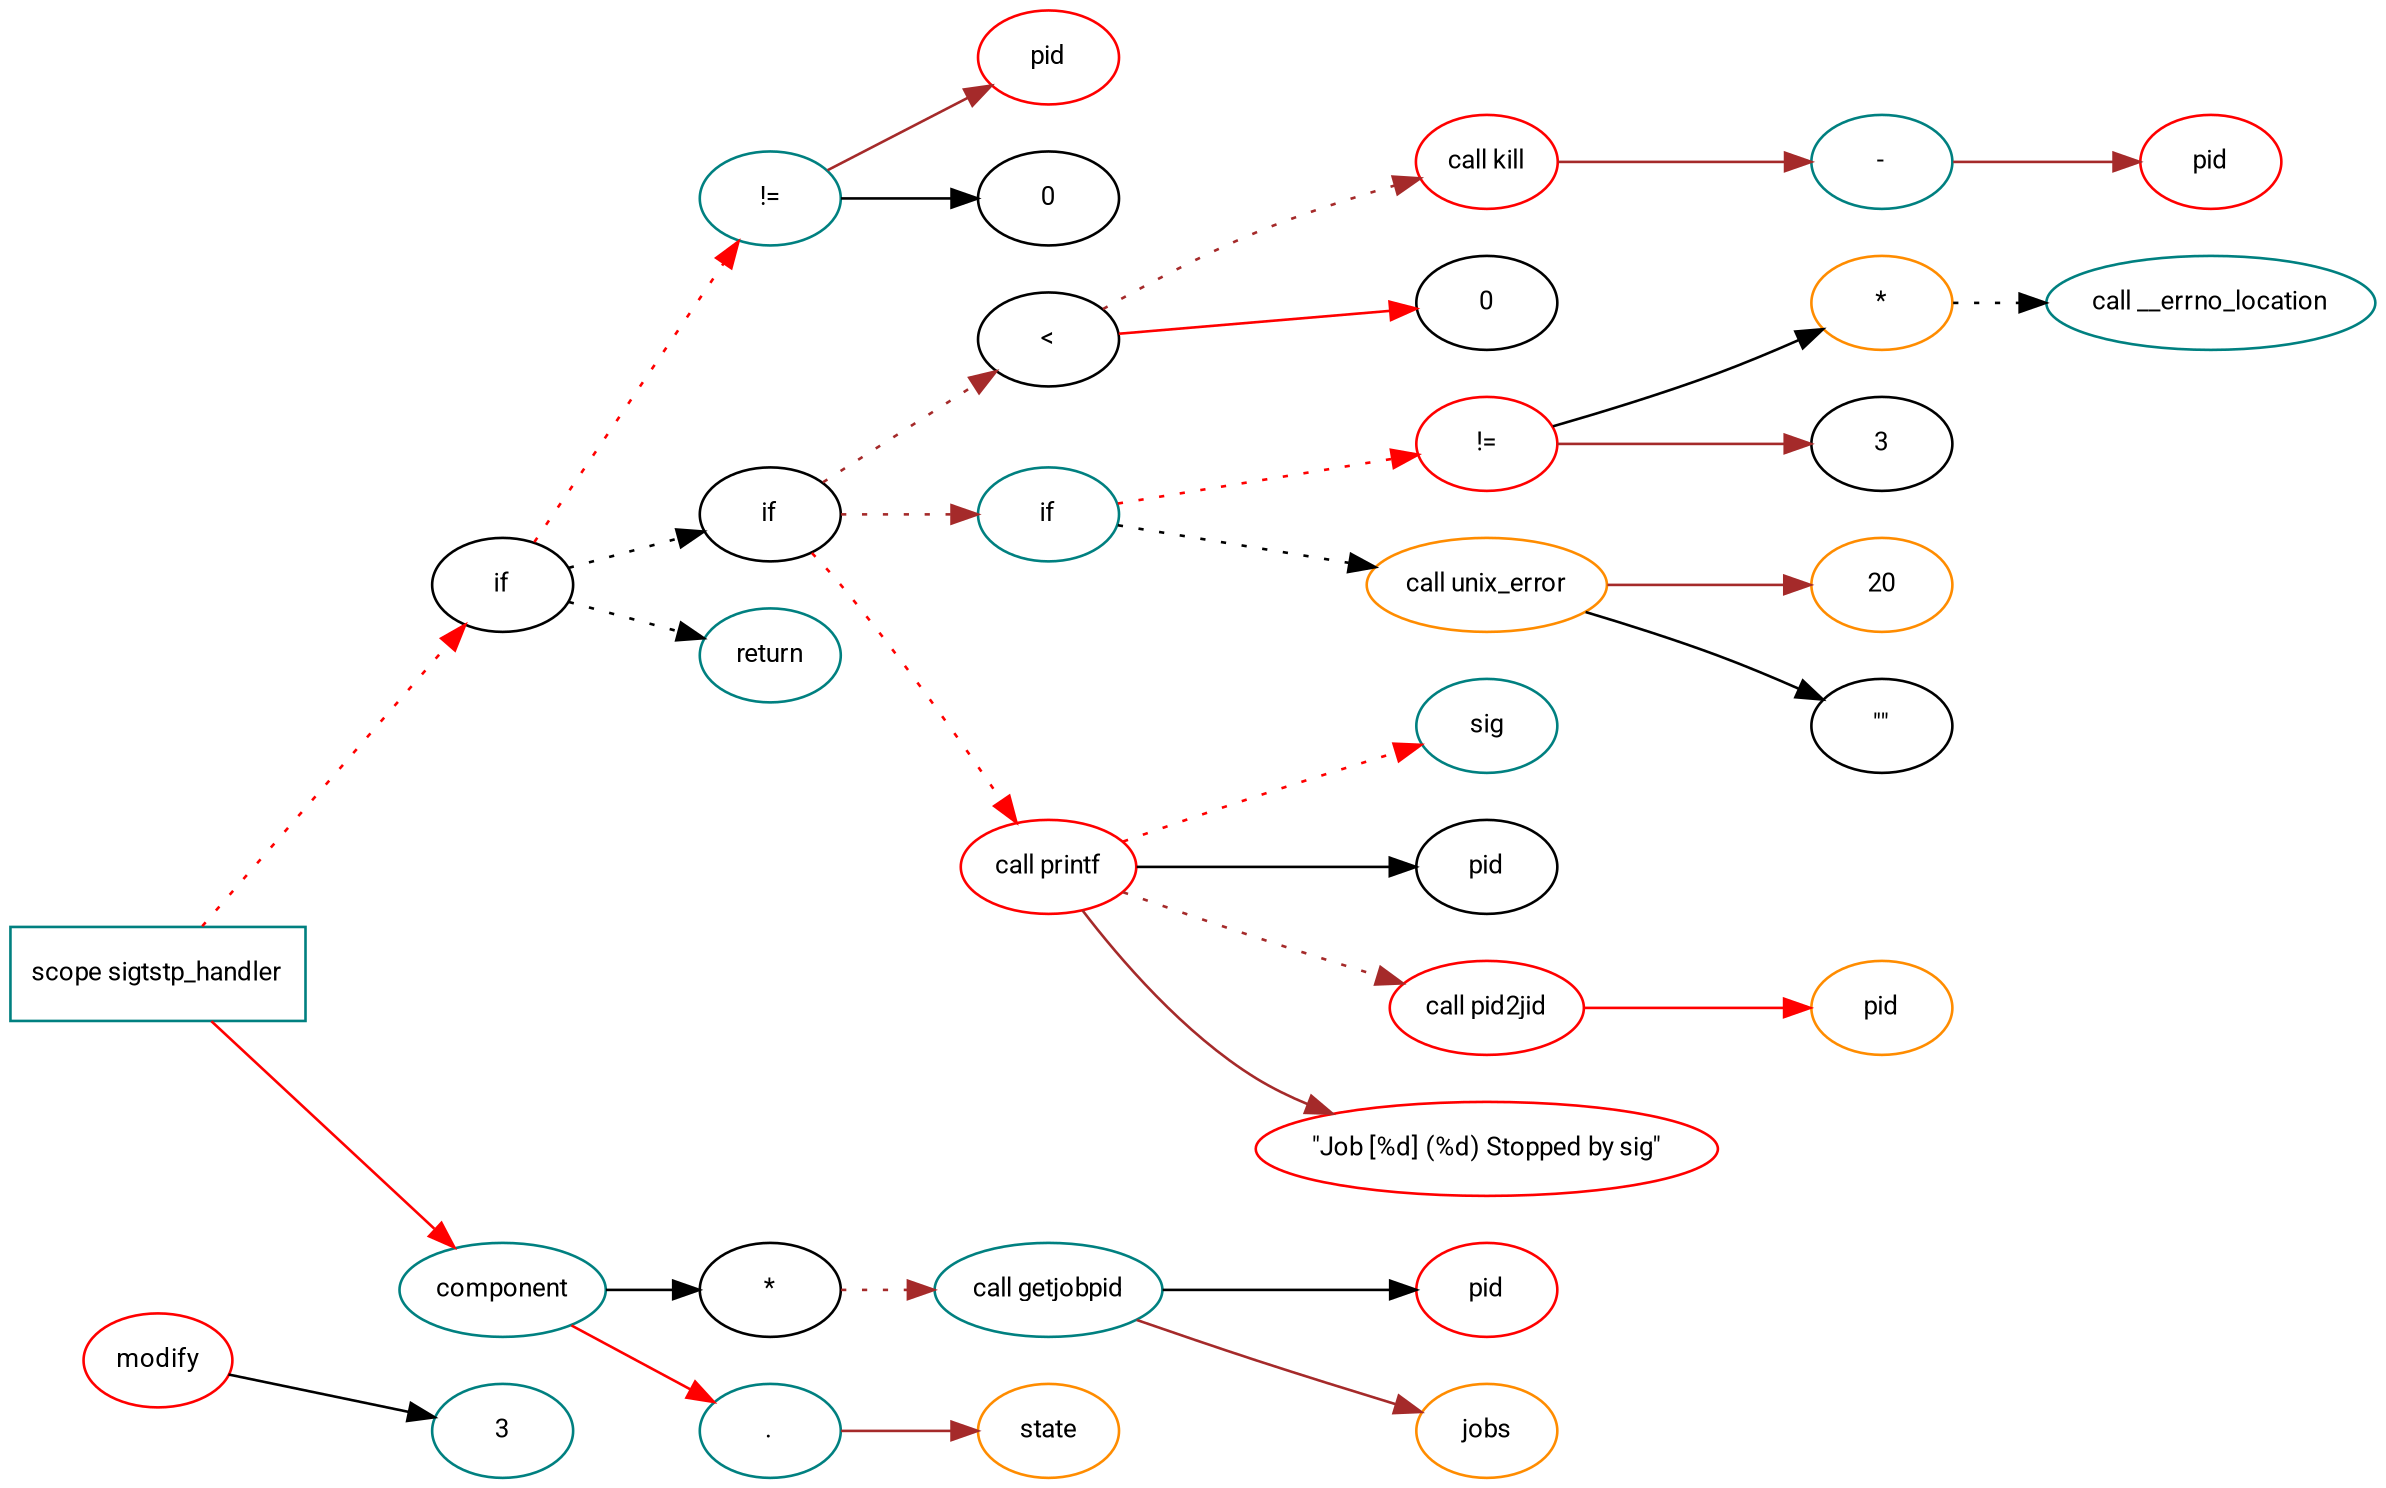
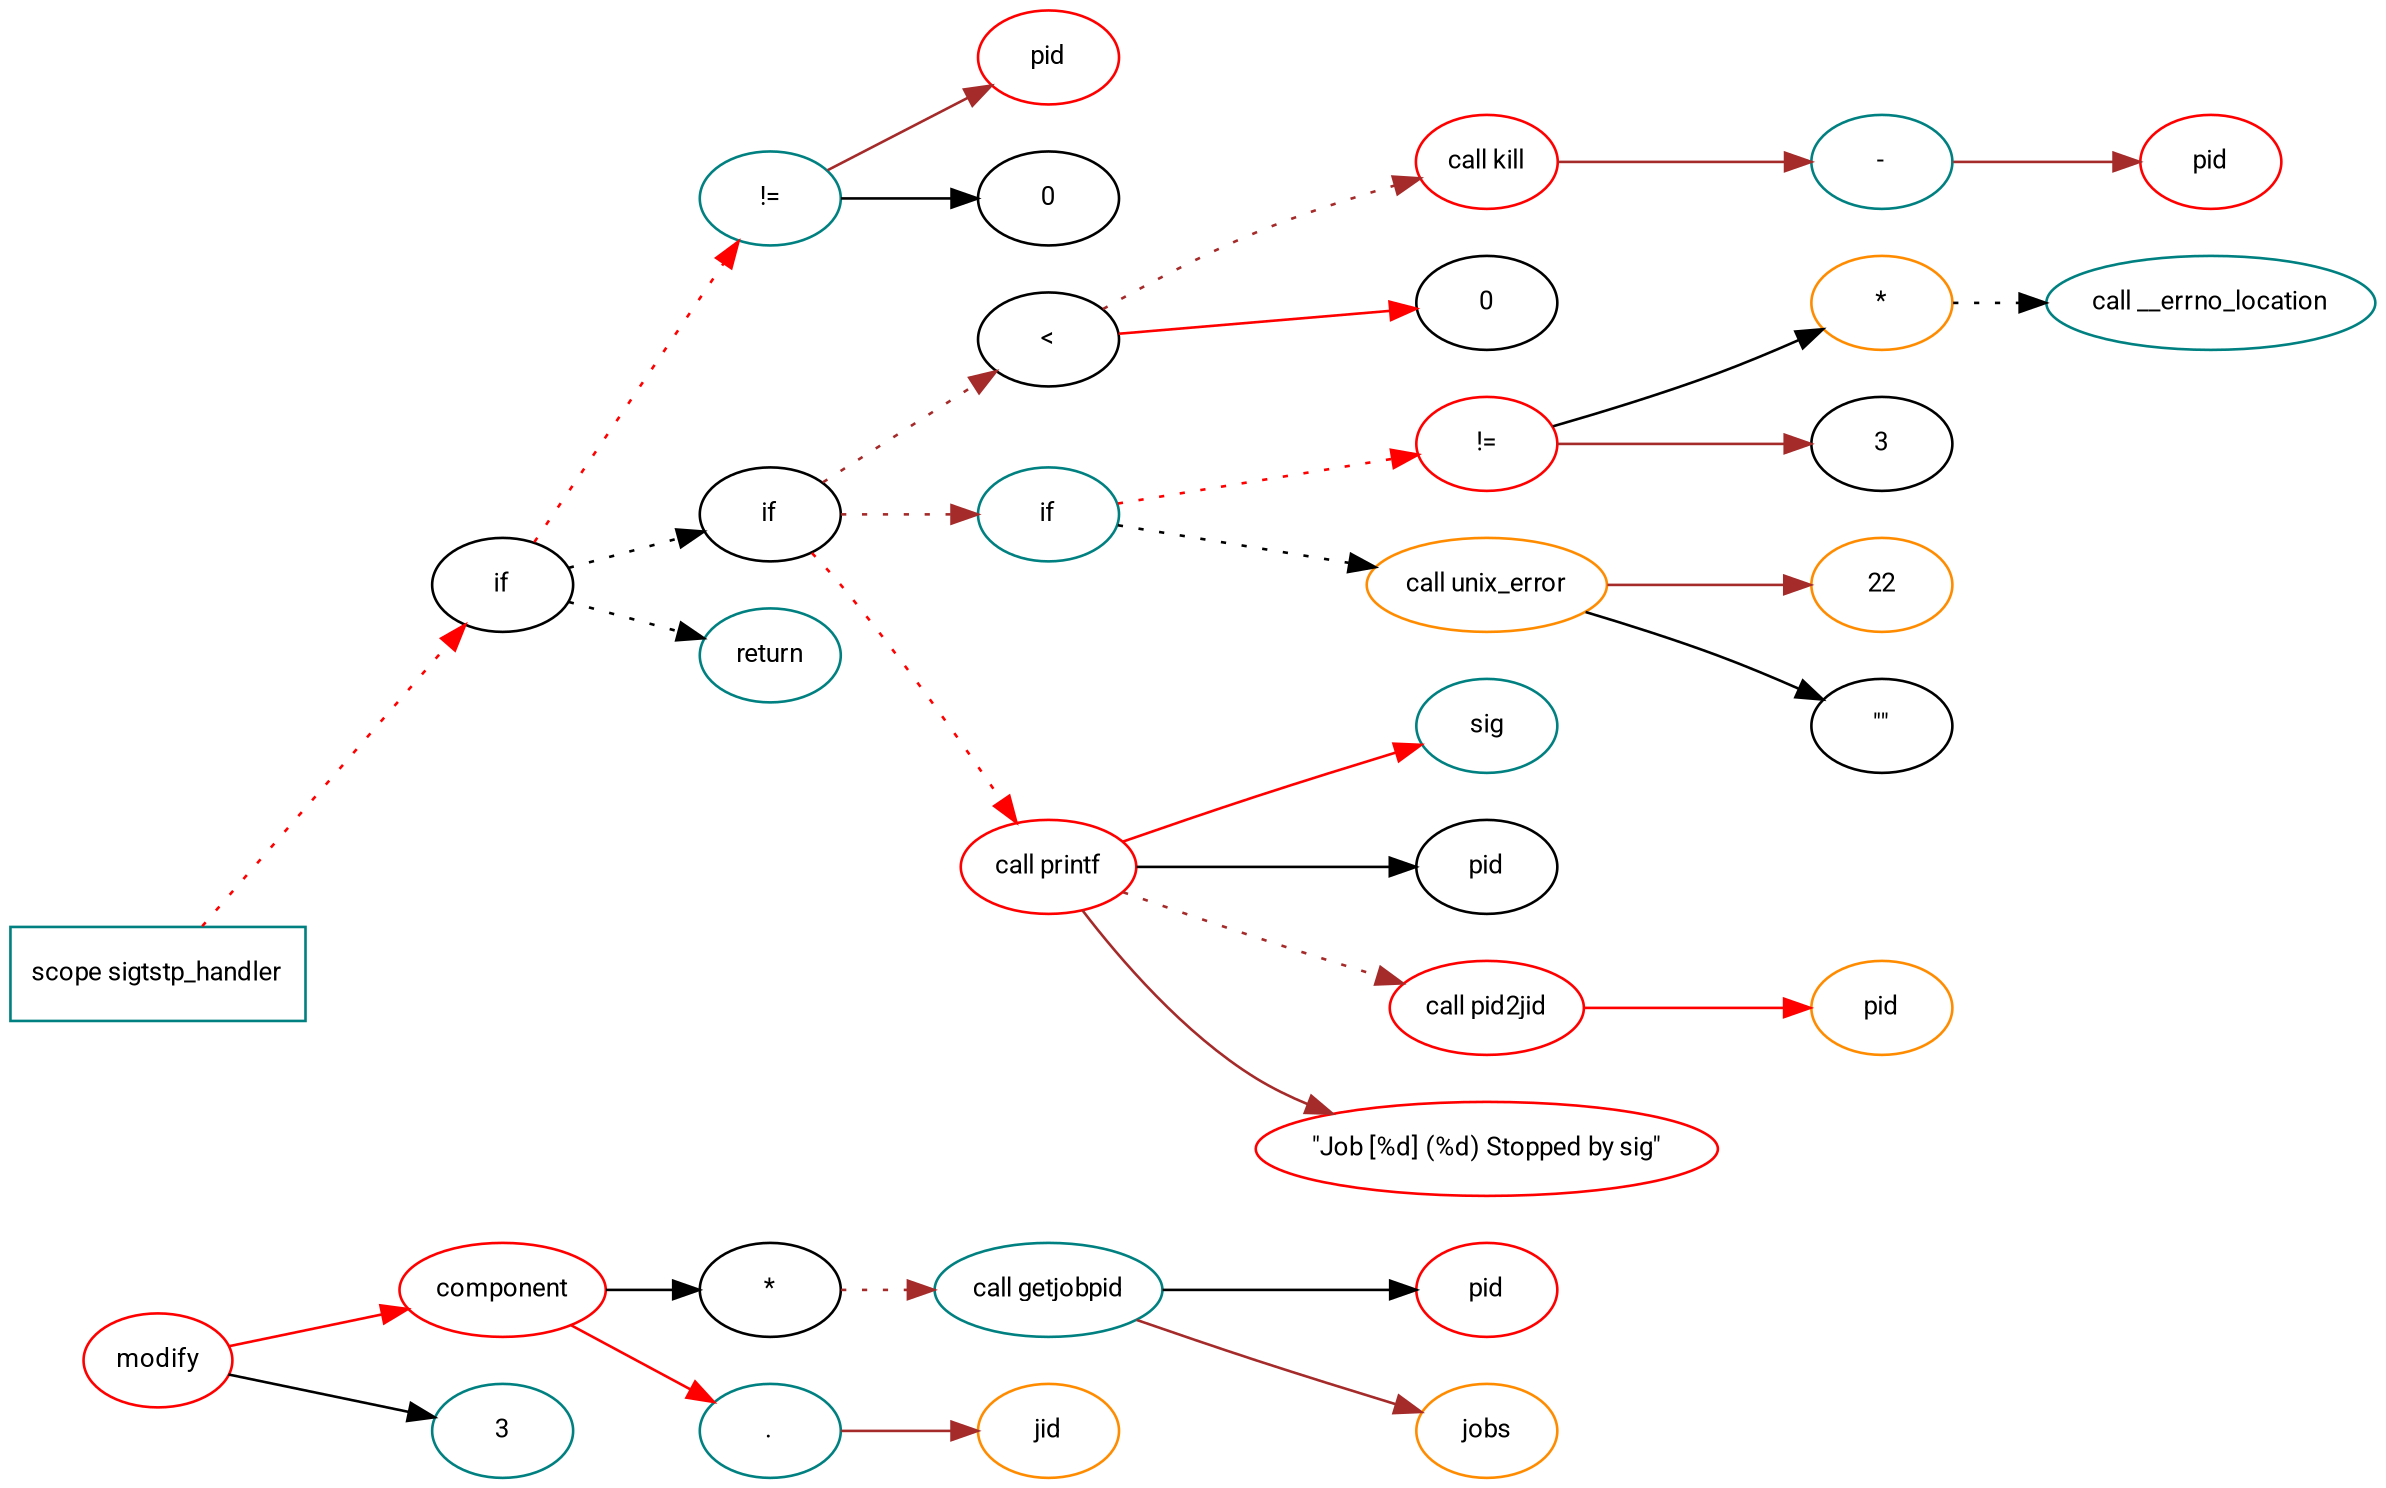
node "20": label "20" -> "22"
edge "call printf" -> "sig": style dotted -> solid
edge "scope sigtstp_handler" -> "component": now "modify" -> "component"
node "component": color teal -> red
node "state": label "state" -> "jid"
